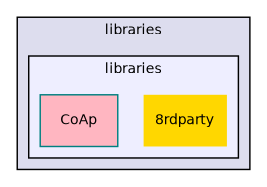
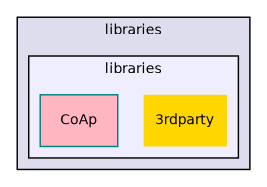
node "8rdparty": label "8rdparty" -> "3rdparty"
